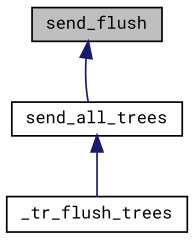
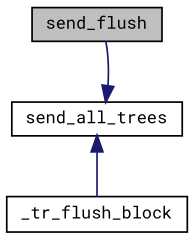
edge "send_all_trees" -> "send_flush": reversed
node "_tr_flush_trees": label "_tr_flush_trees" -> "_tr_flush_block"
